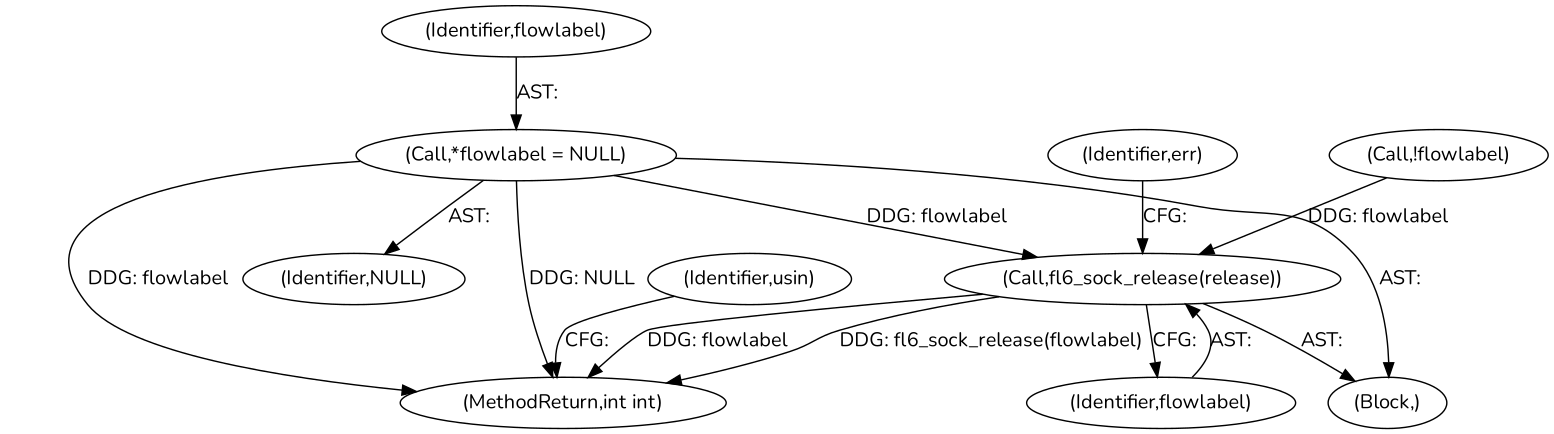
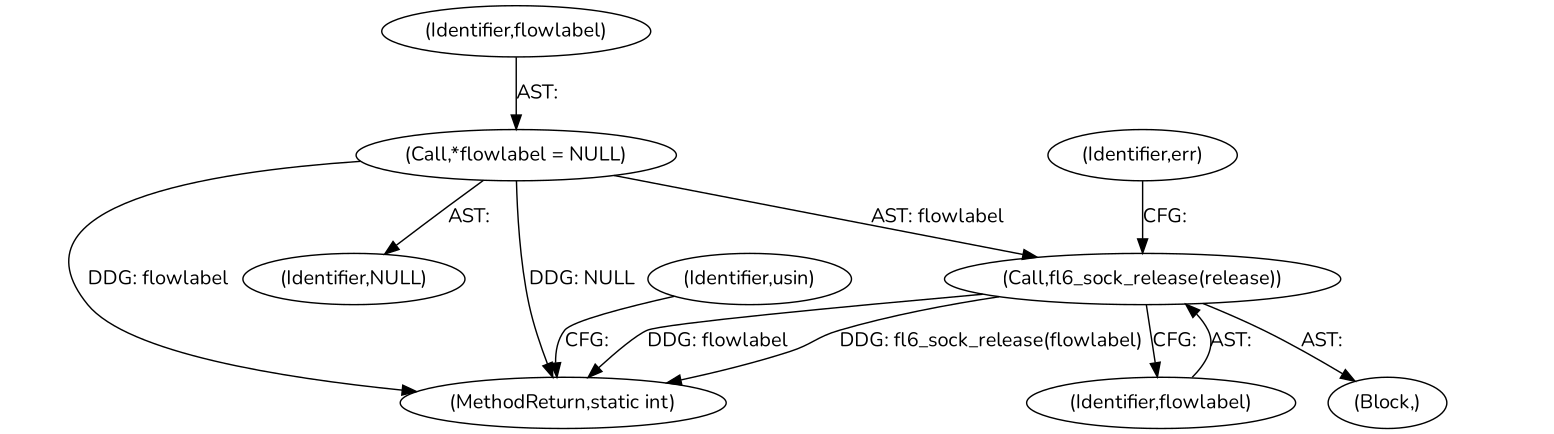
node "(Call,!flowlabel)": removed
edge "(Call,*flowlabel = NULL)" -> "(Block,)": removed, label "AST:"
edge "(Call,*flowlabel = NULL)" -> "(Call,fl6_sock_release(release))": label "DDG: flowlabel" -> "AST: flowlabel"
node "(MethodReturn,int int)": label "(MethodReturn,int int)" -> "(MethodReturn,static int)"
